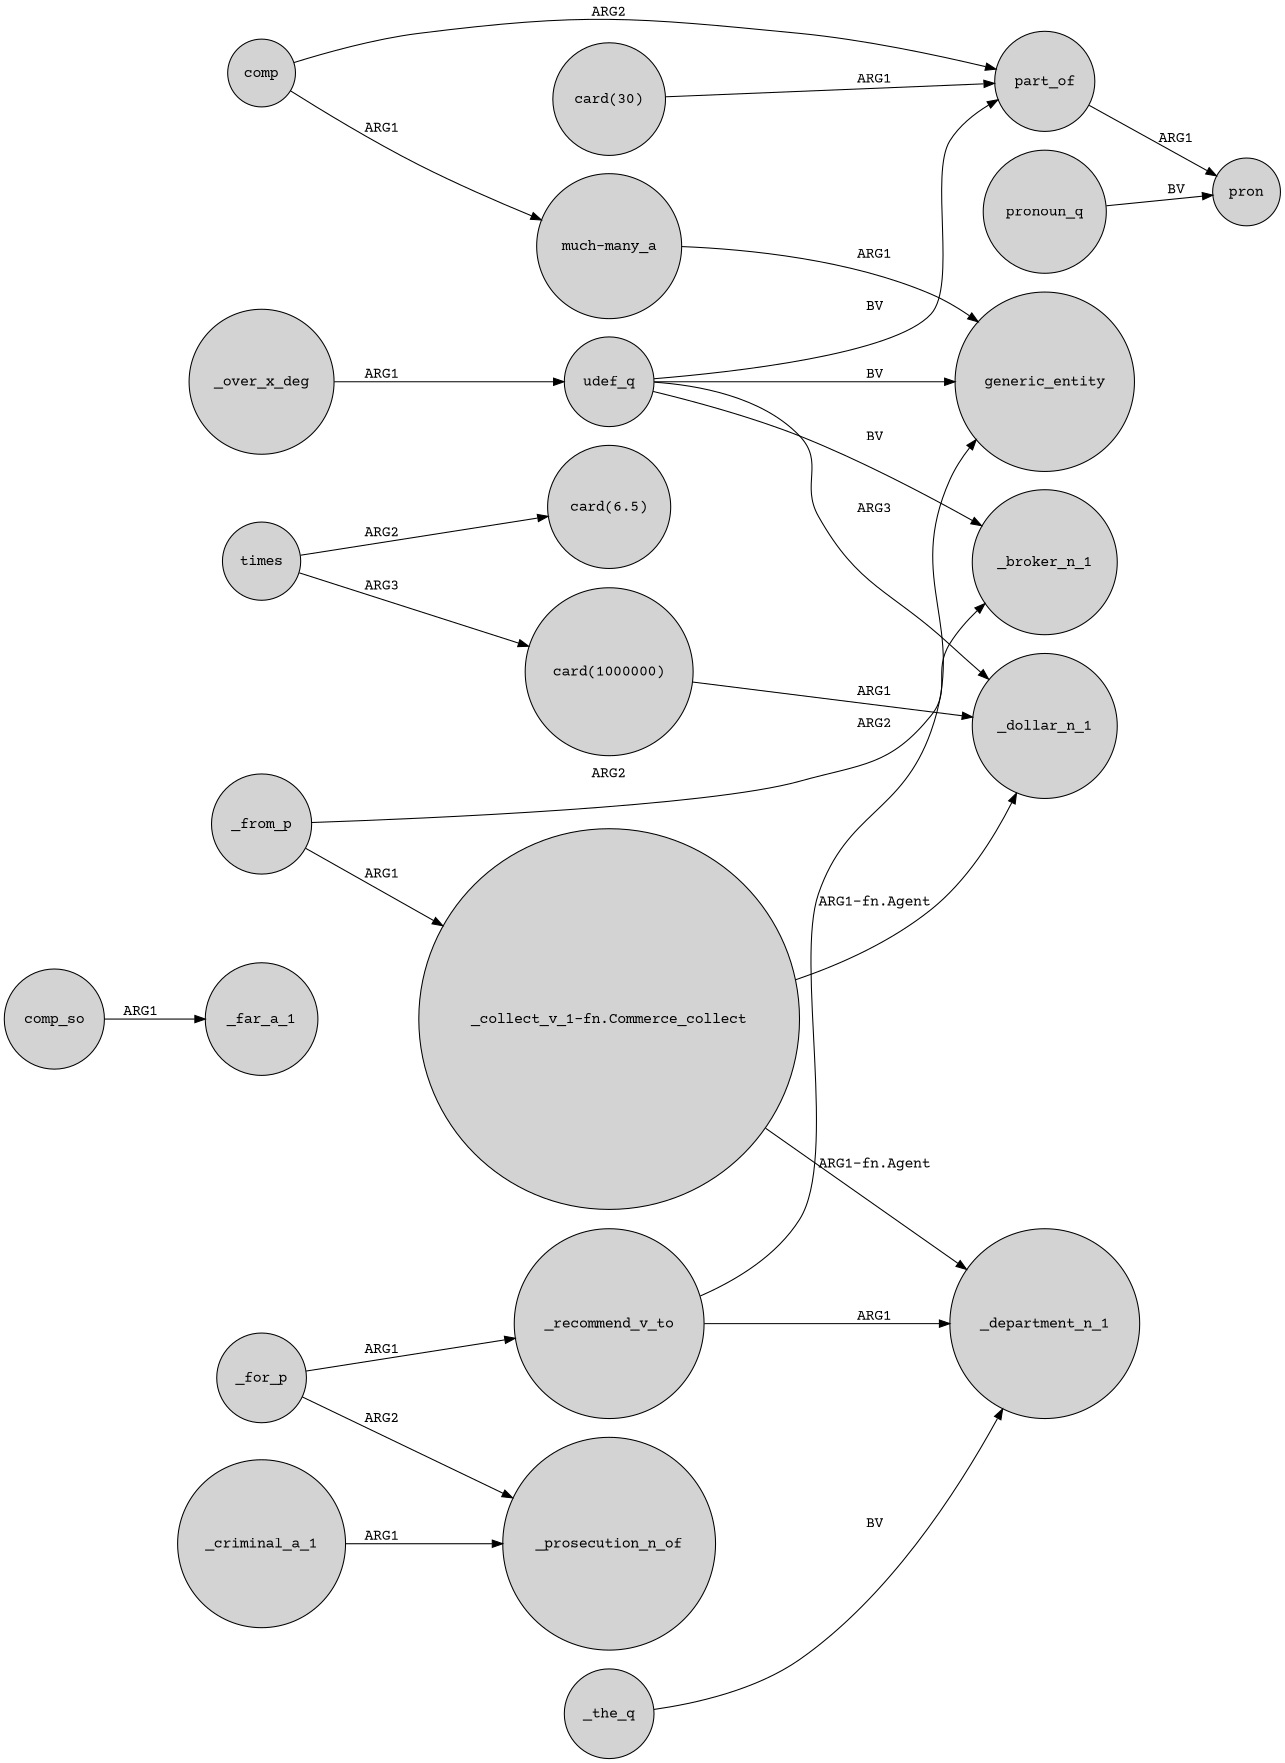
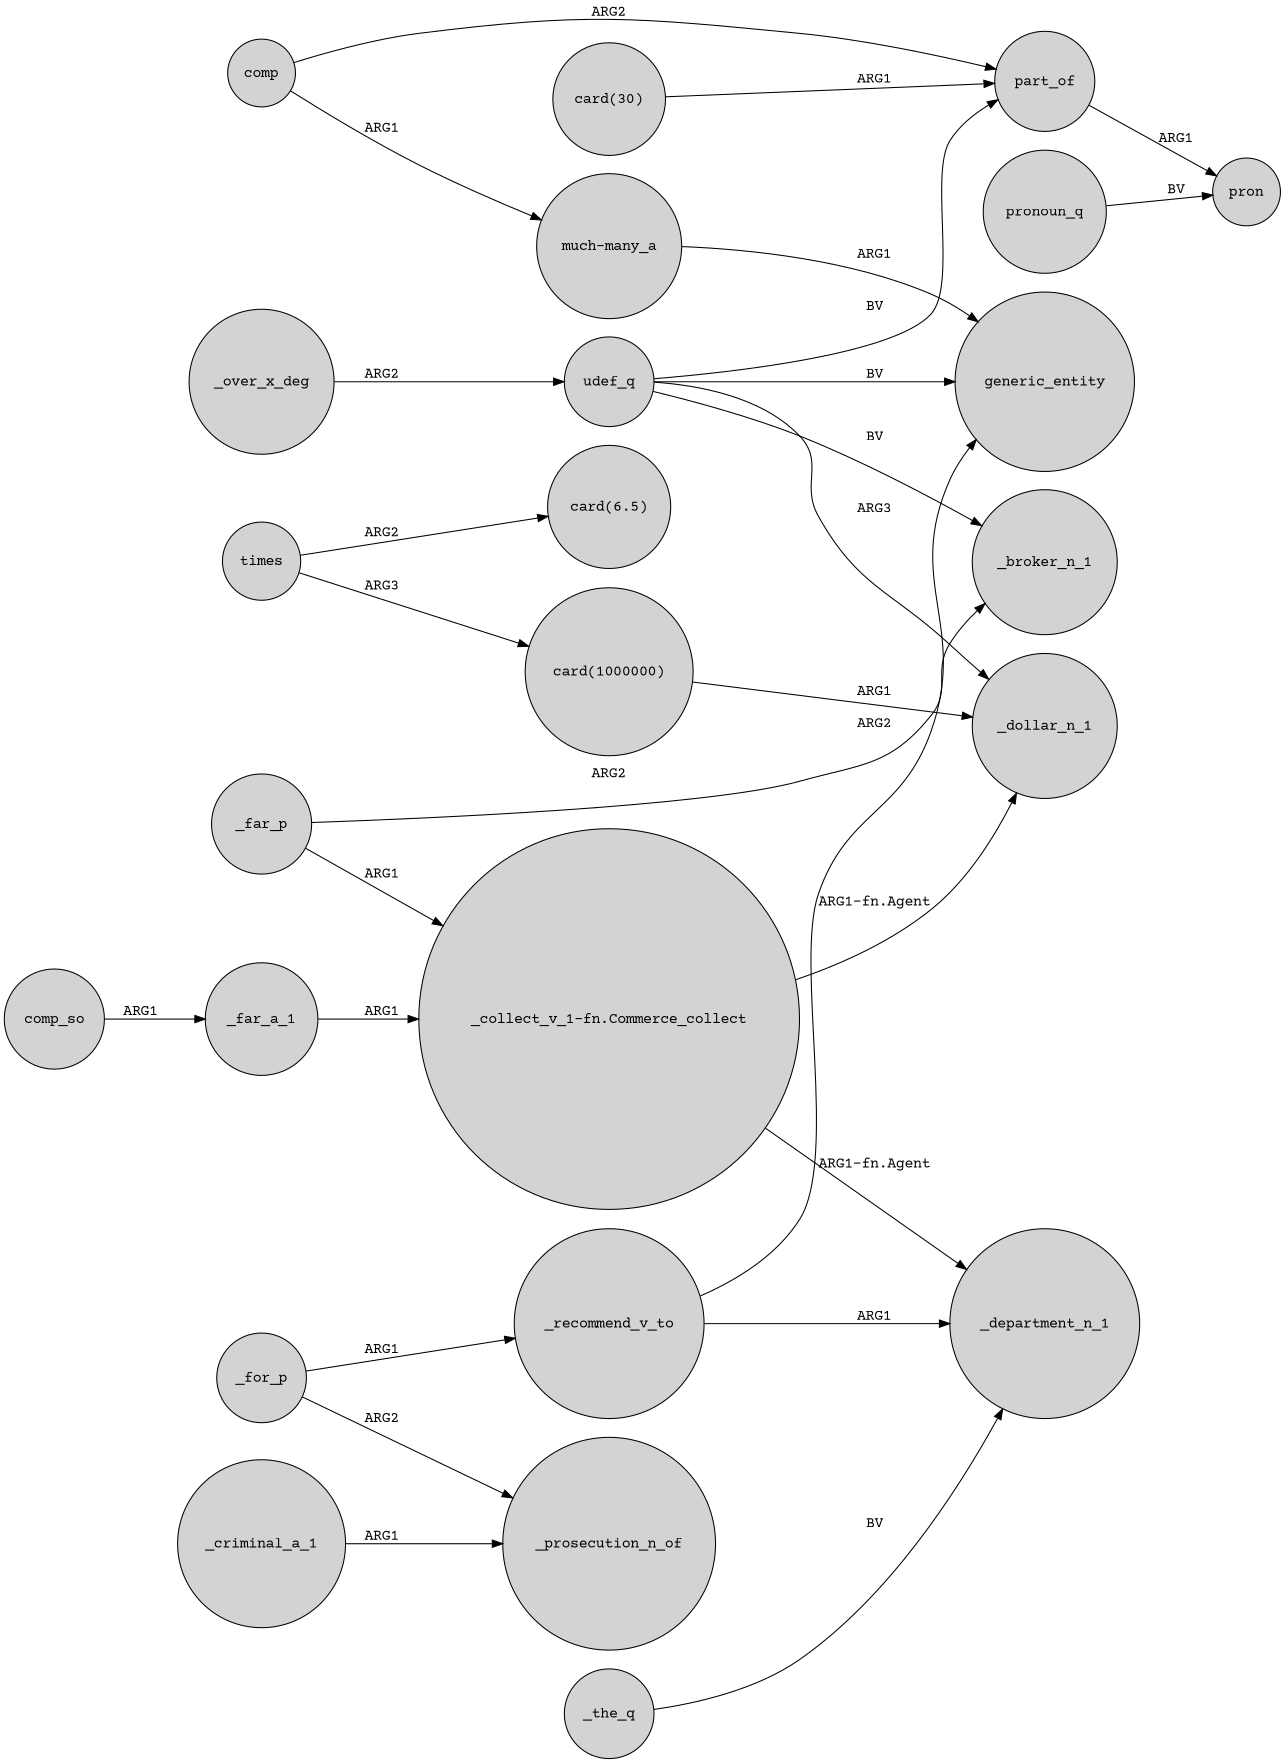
edge "_over_x_deg" -> "udef_q": label "ARG1" -> "ARG2"
node "_from_p": label "_from_p" -> "_far_p"
edge "_far_a_1" -> "_collect_v_1-fn.Commerce_collect": added, label "ARG1"
